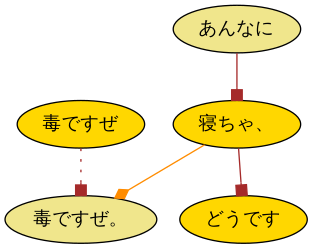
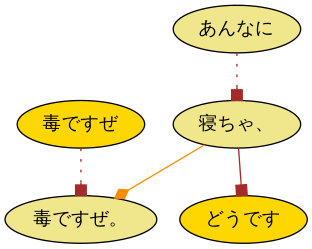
edge "あんなに" -> "寝ちゃ、": style solid -> dotted
node "寝ちゃ、": fillcolor gold -> khaki
